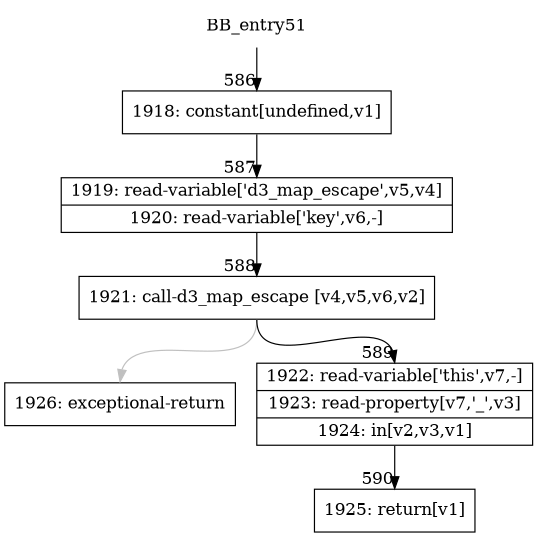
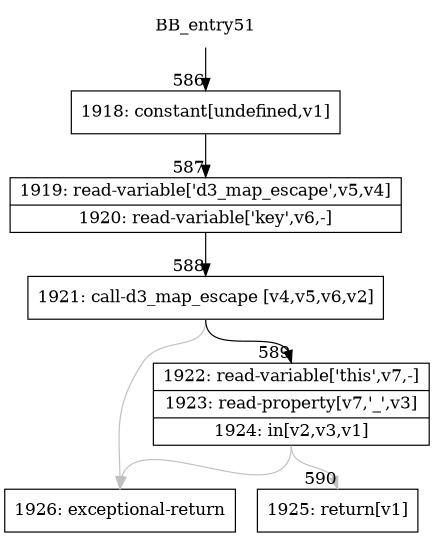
edge "1922: read-variable['this',v7,-]" -> "1925: return[v1]": color black -> gray
edge "1922: read-variable['this',v7,-]" -> "1926: exceptional-return": added
